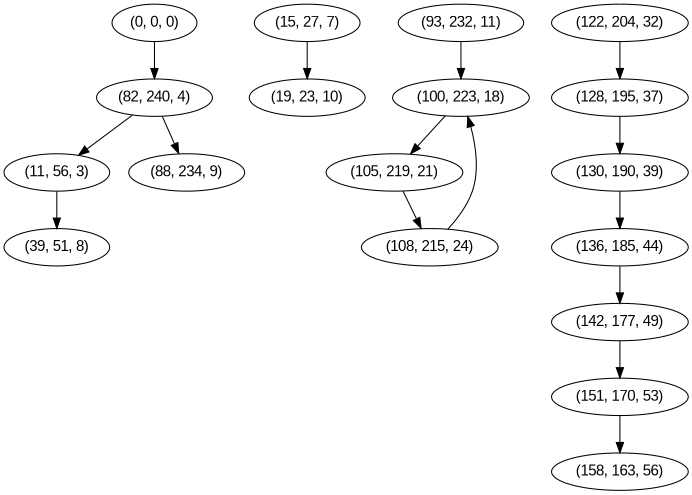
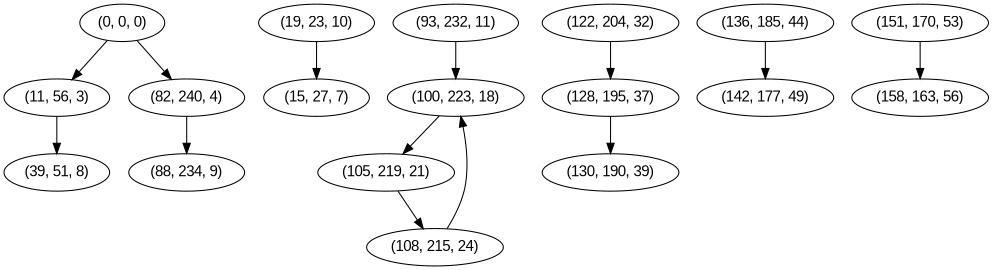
edge "(15, 27, 7)" -> "(19, 23, 10)": reversed
edge "(82, 240, 4)" -> "(11, 56, 3)": now "(0, 0, 0)" -> "(11, 56, 3)"
edge "(130, 190, 39)" -> "(136, 185, 44)": removed
edge "(142, 177, 49)" -> "(151, 170, 53)": removed
